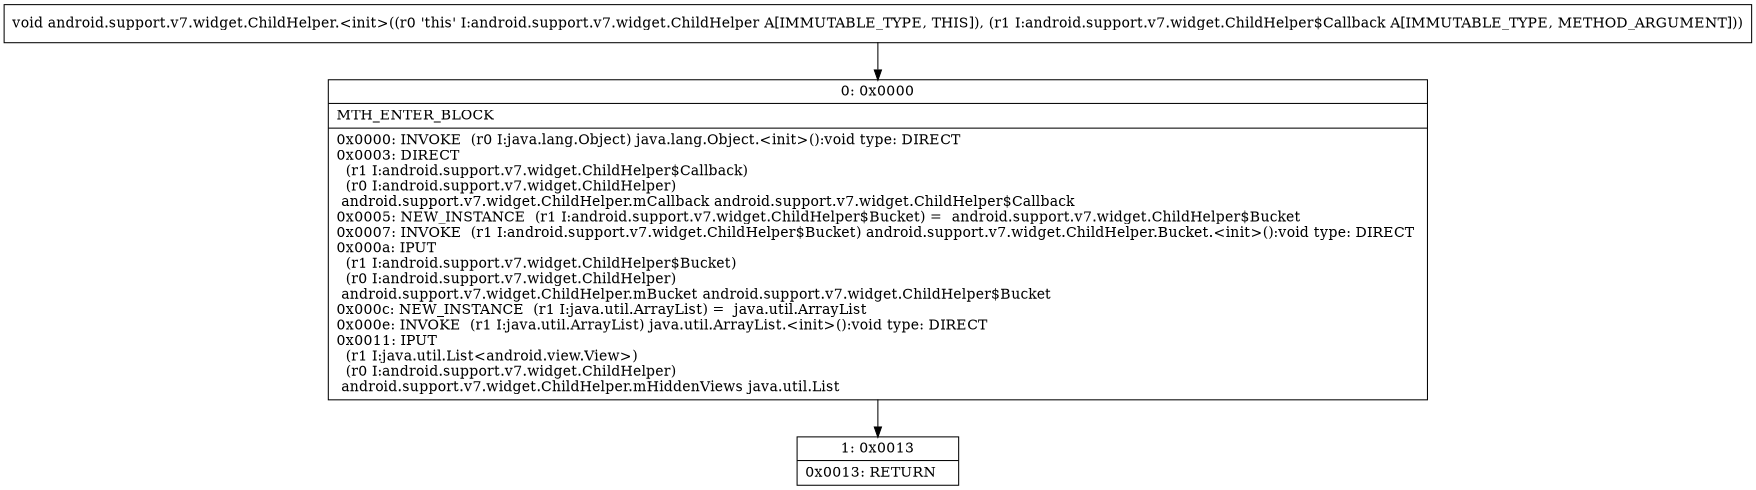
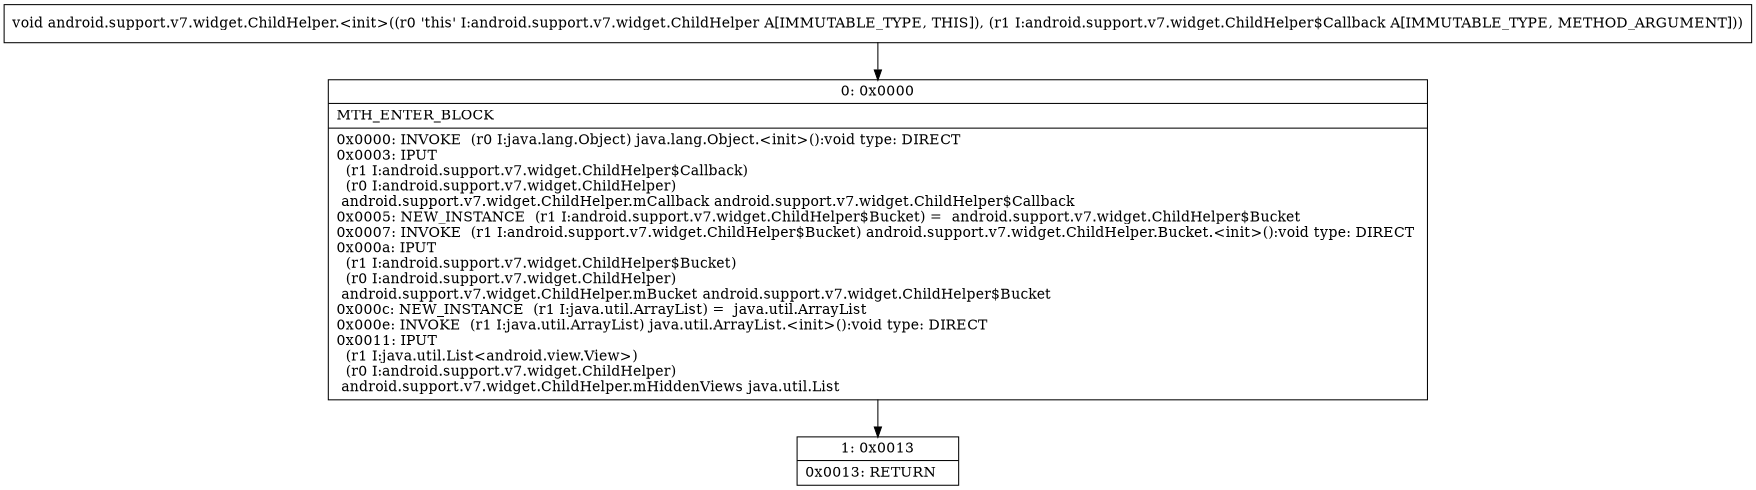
node "0: 0x0000": text "0x0003: DIRECT" -> "0x0003: IPUT"
